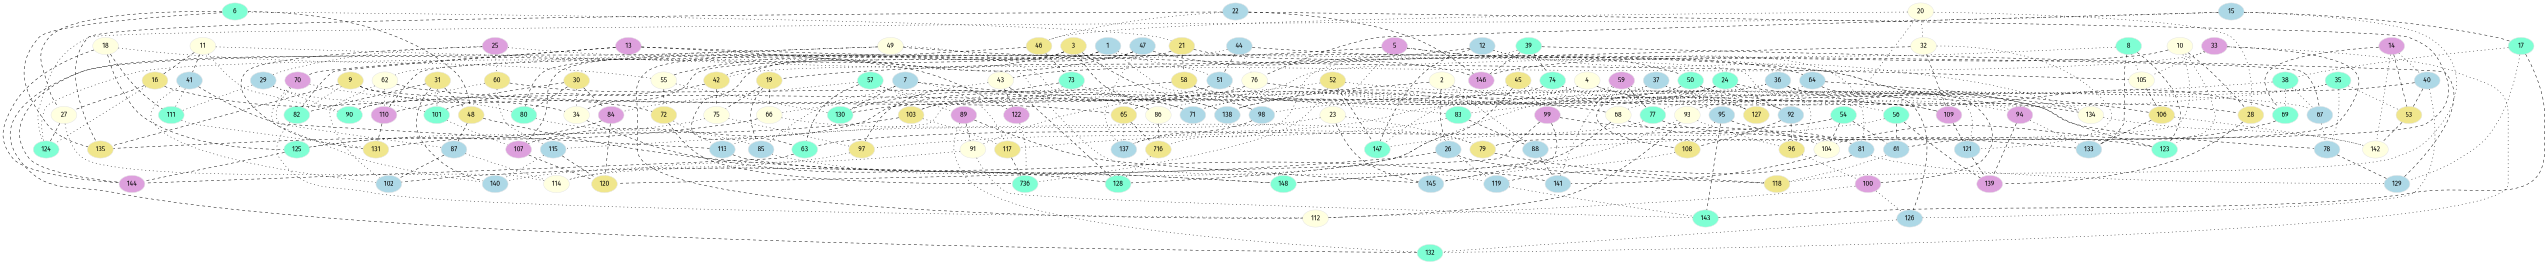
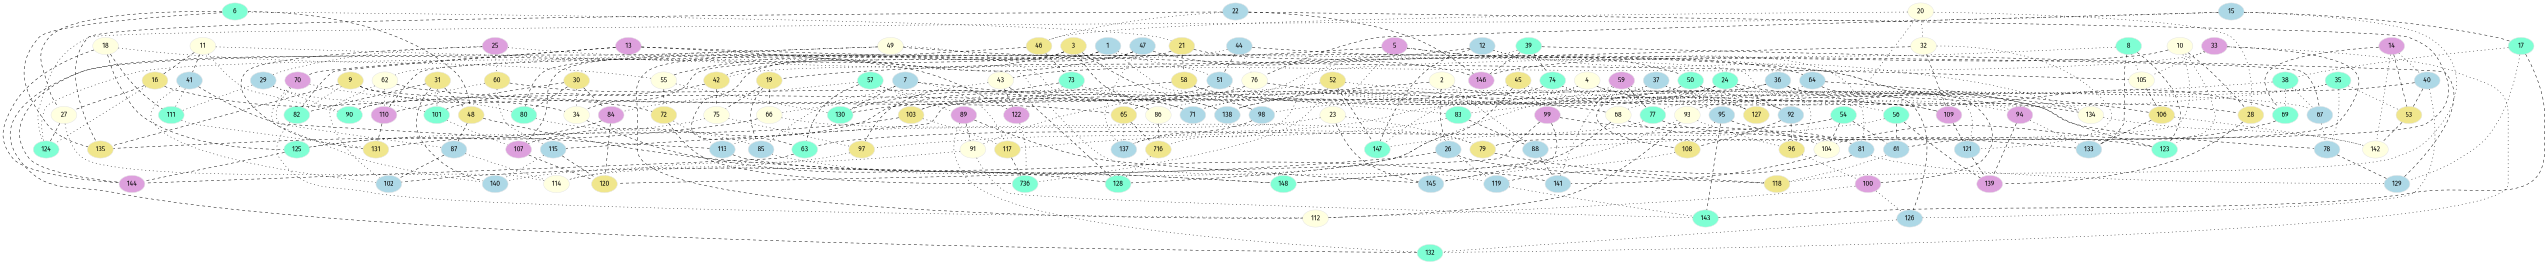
edge "36" -- "115": style dotted -> dashed
